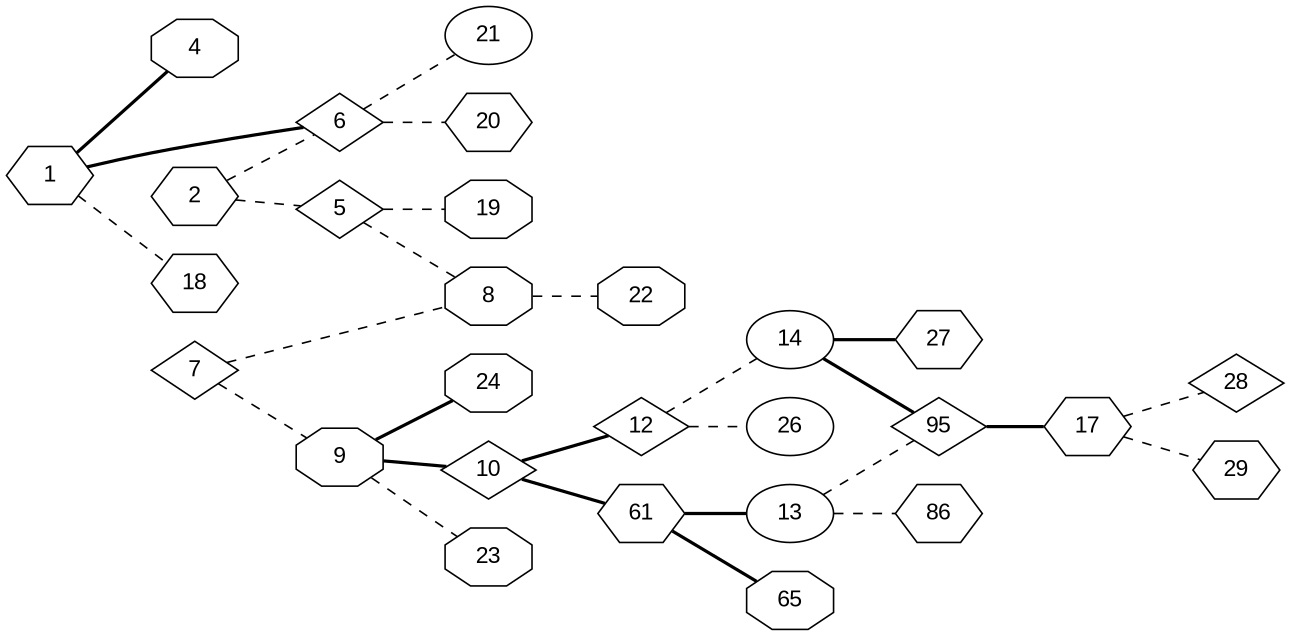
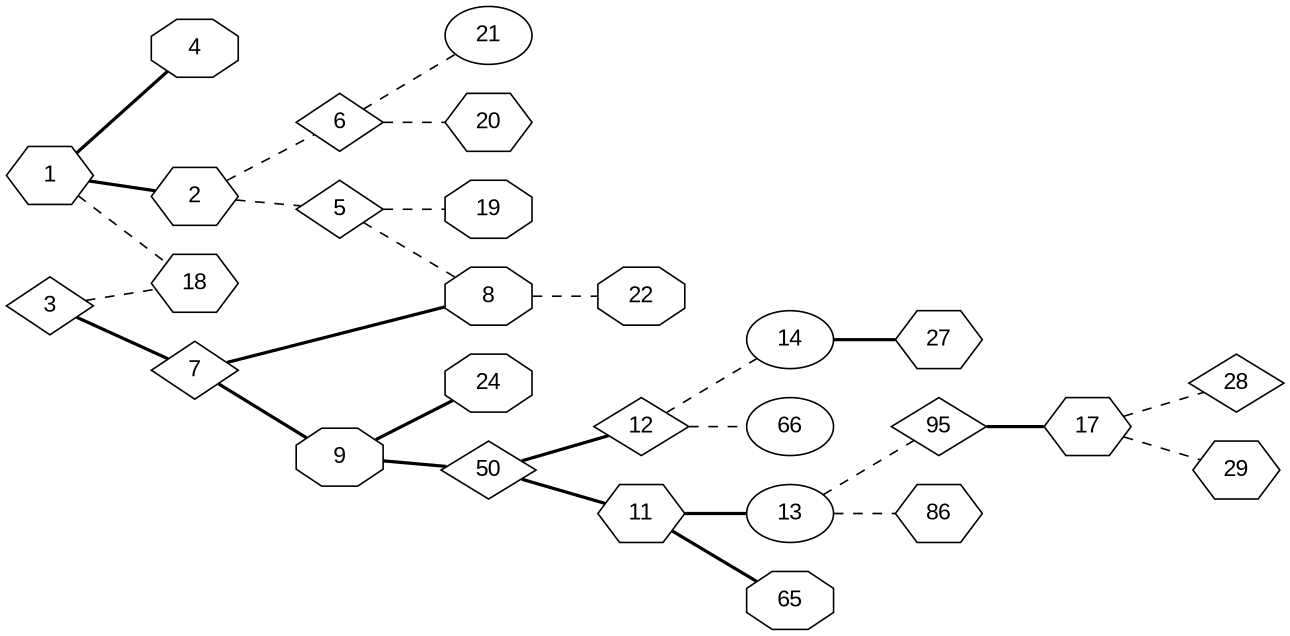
edge "6" -- "1": now "2" -- "1"
node "3": added
edge "8" -- "7": style dashed -> bold
edge "14" -- "95": removed
edge "7" -- "9": style dashed -> bold
node "26": label "26" -> "66"
node "10": label "10" -> "50"
node "61": label "61" -> "11"
node "23": removed
